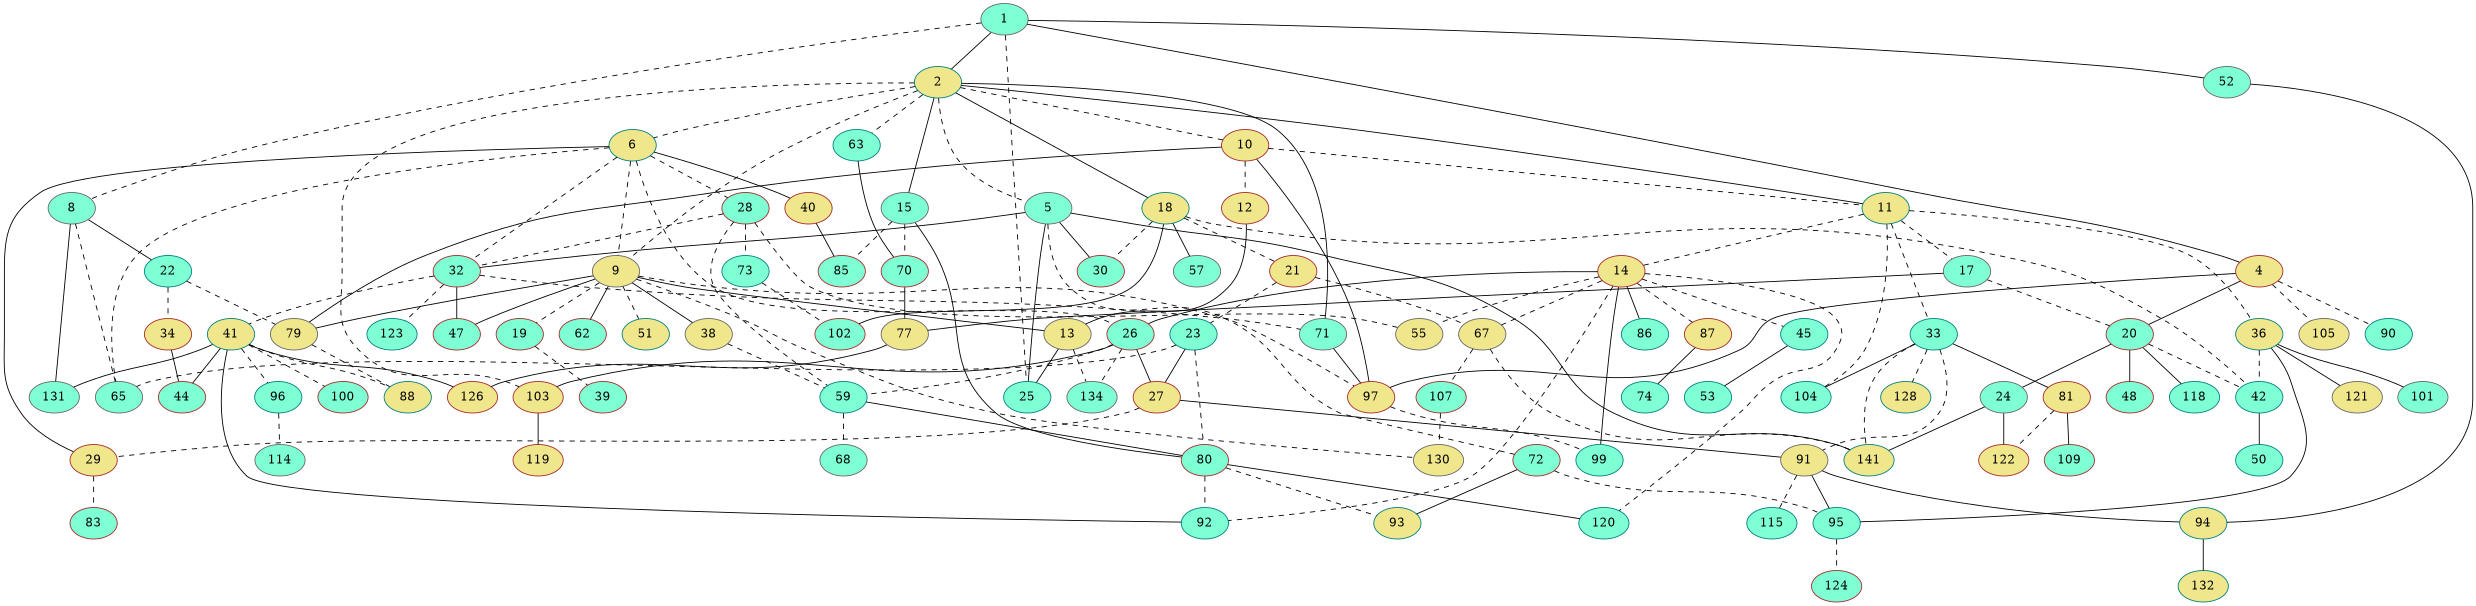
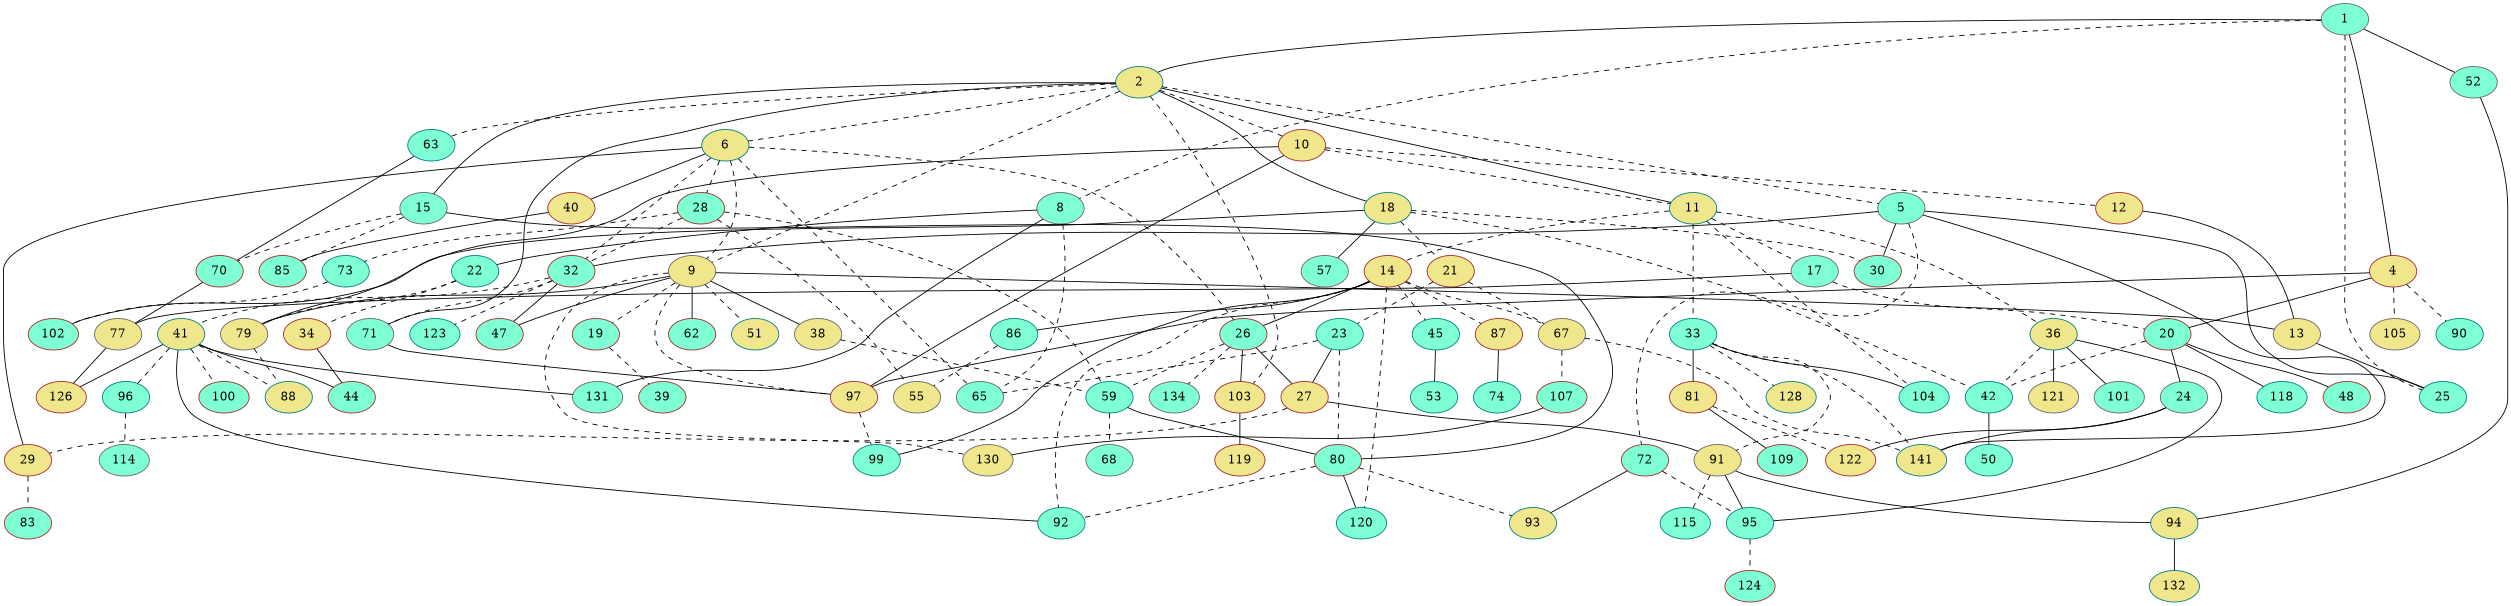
edge "14" -- "55": now "86" -- "55"
edge "13" -- "134": removed
edge "107" -- "130": style dashed -> solid
